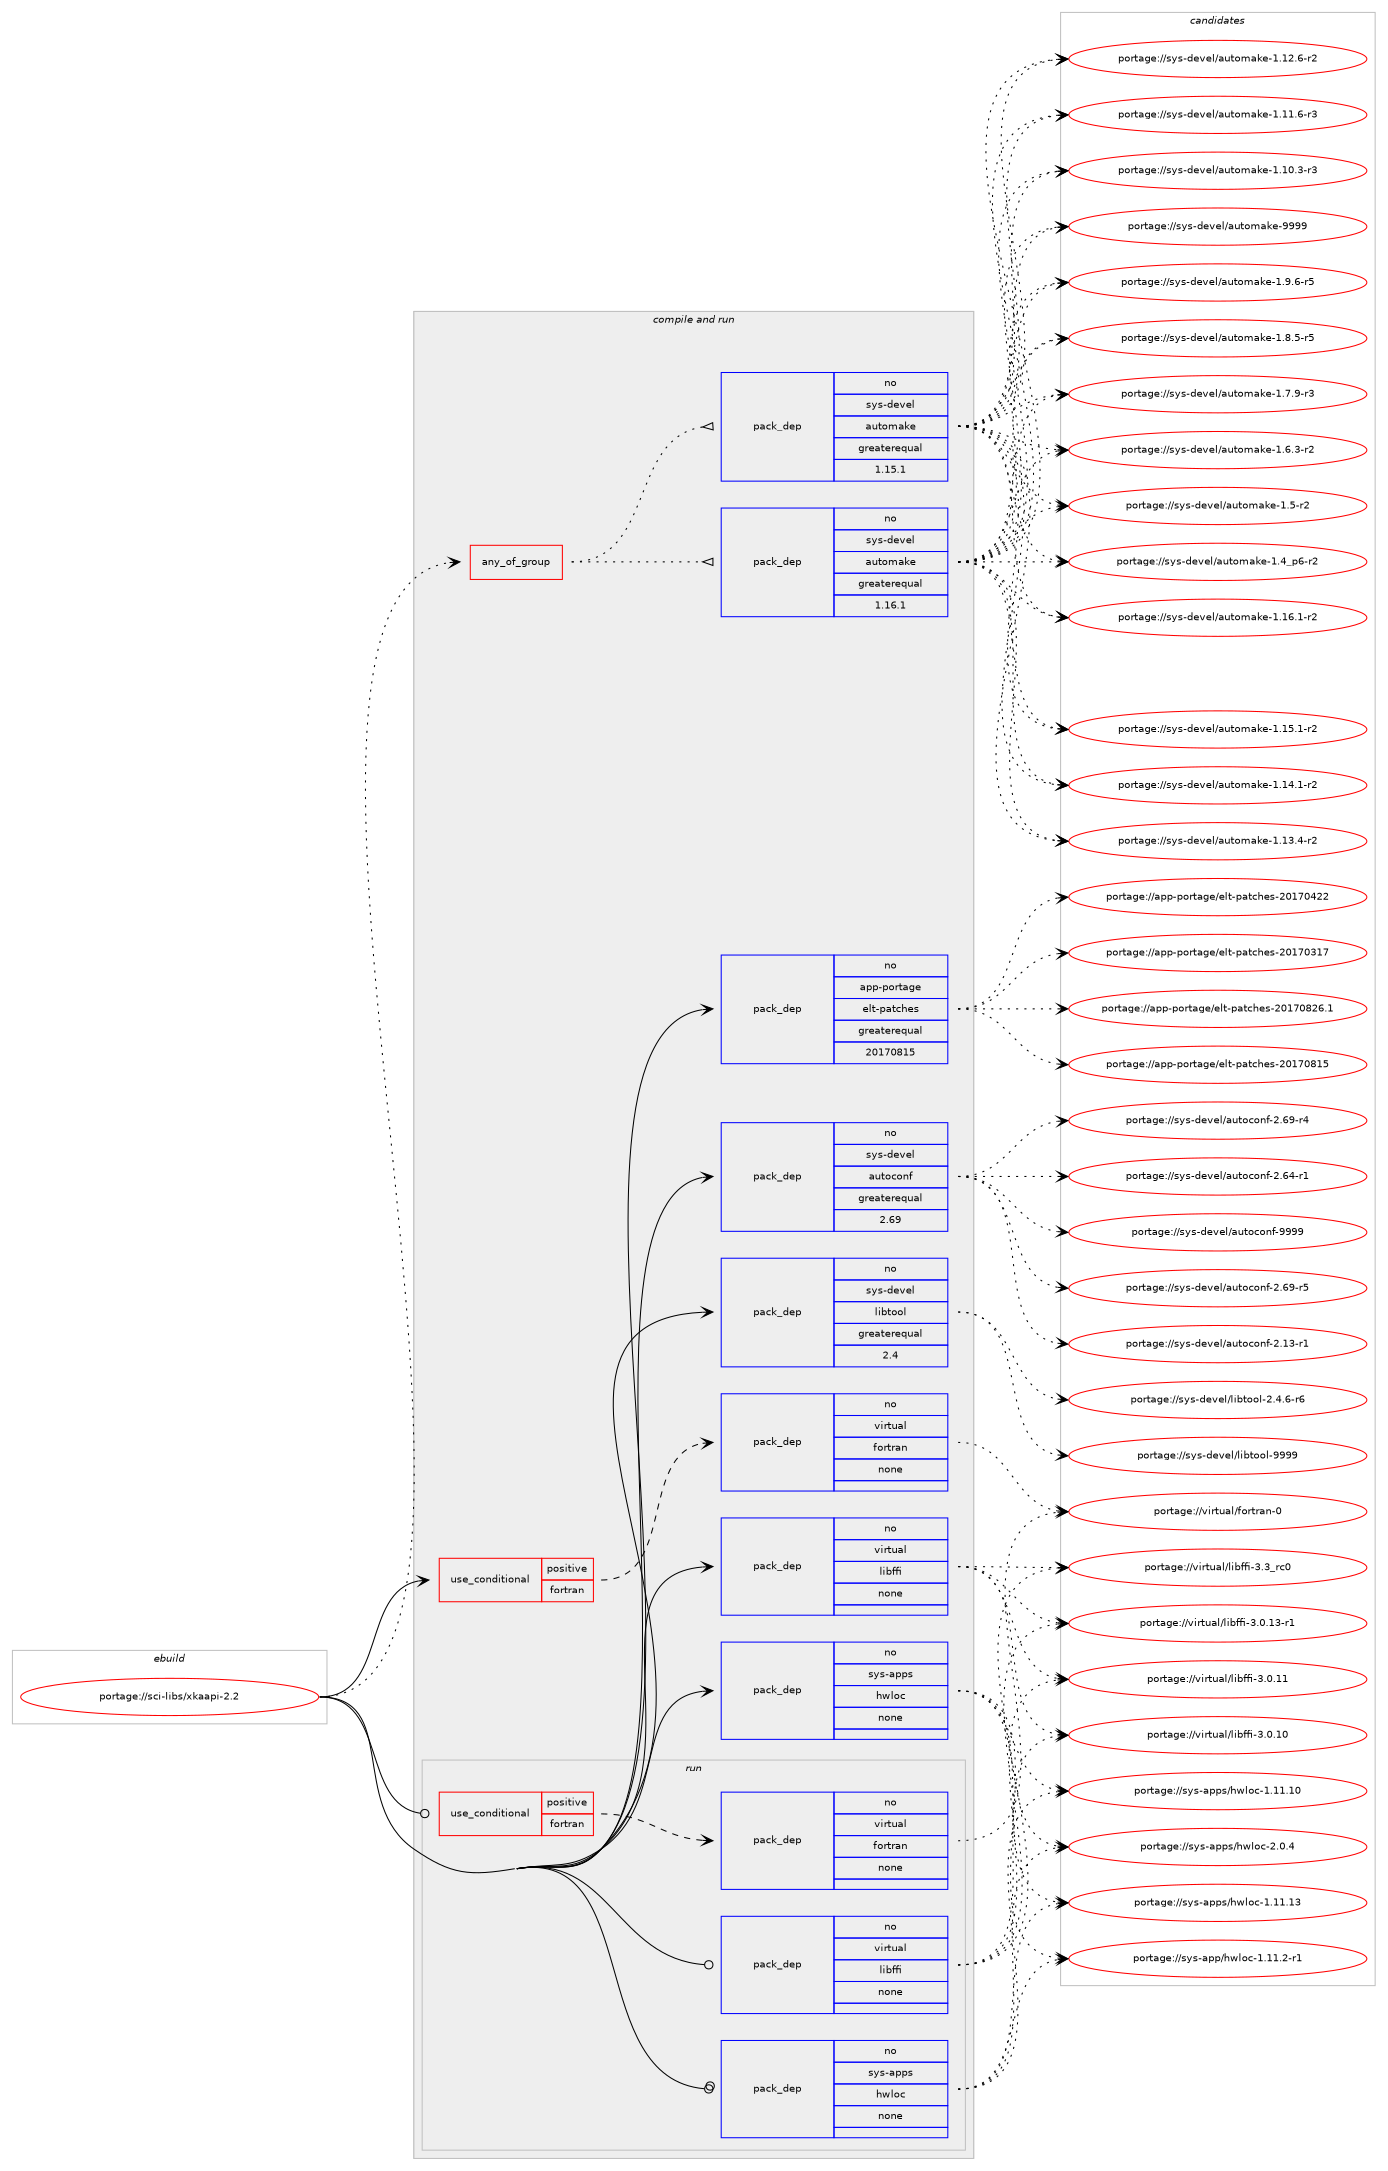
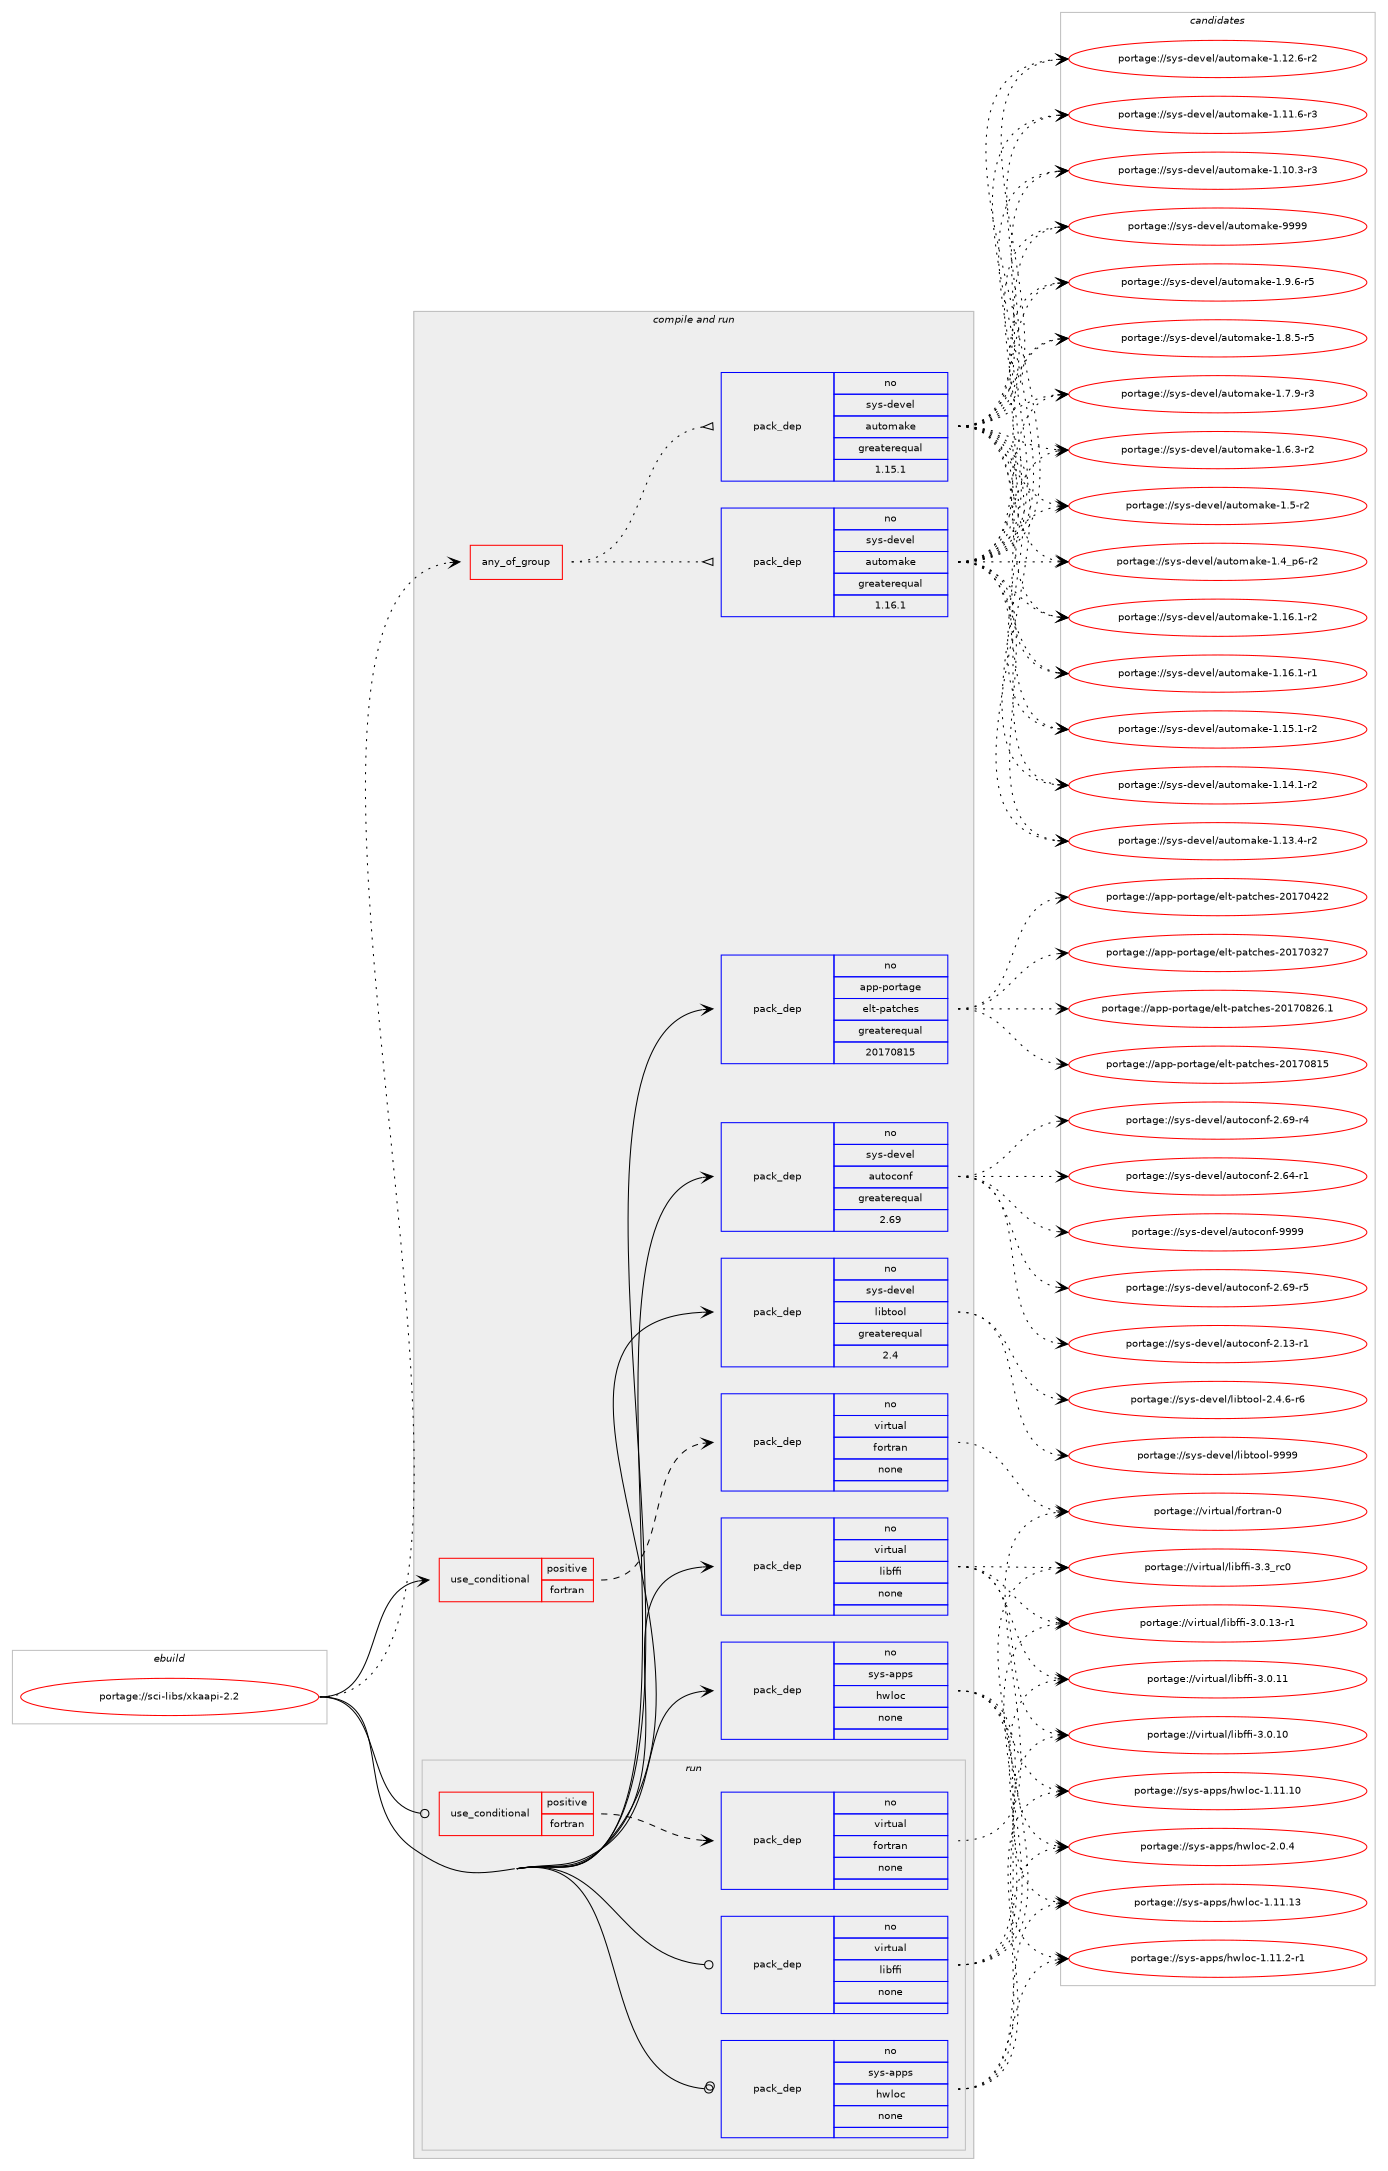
node "portage://sys-devel/automake-1.16.1-r1": added
node "portage://app-portage/elt-patches-20170317": label "portage://app-portage/elt-patches-20170317" -> "portage://app-portage/elt-patches-20170327"
node "portage://sys-app/hwloc-1.11.2-r1": label "portage://sys-app/hwloc-1.11.2-r1" -> "portage://sys-apps/hwloc-1.11.2-r1"
